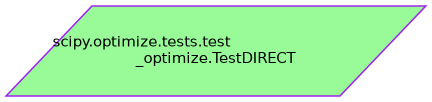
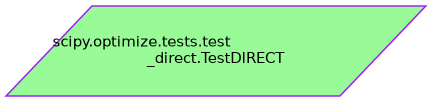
node "scipy.optimize.tests.test _optimize.TestDIRECT": label "scipy.optimize.tests.test _optimize.TestDIRECT" -> "scipy.optimize.tests.test _direct.TestDIRECT"
